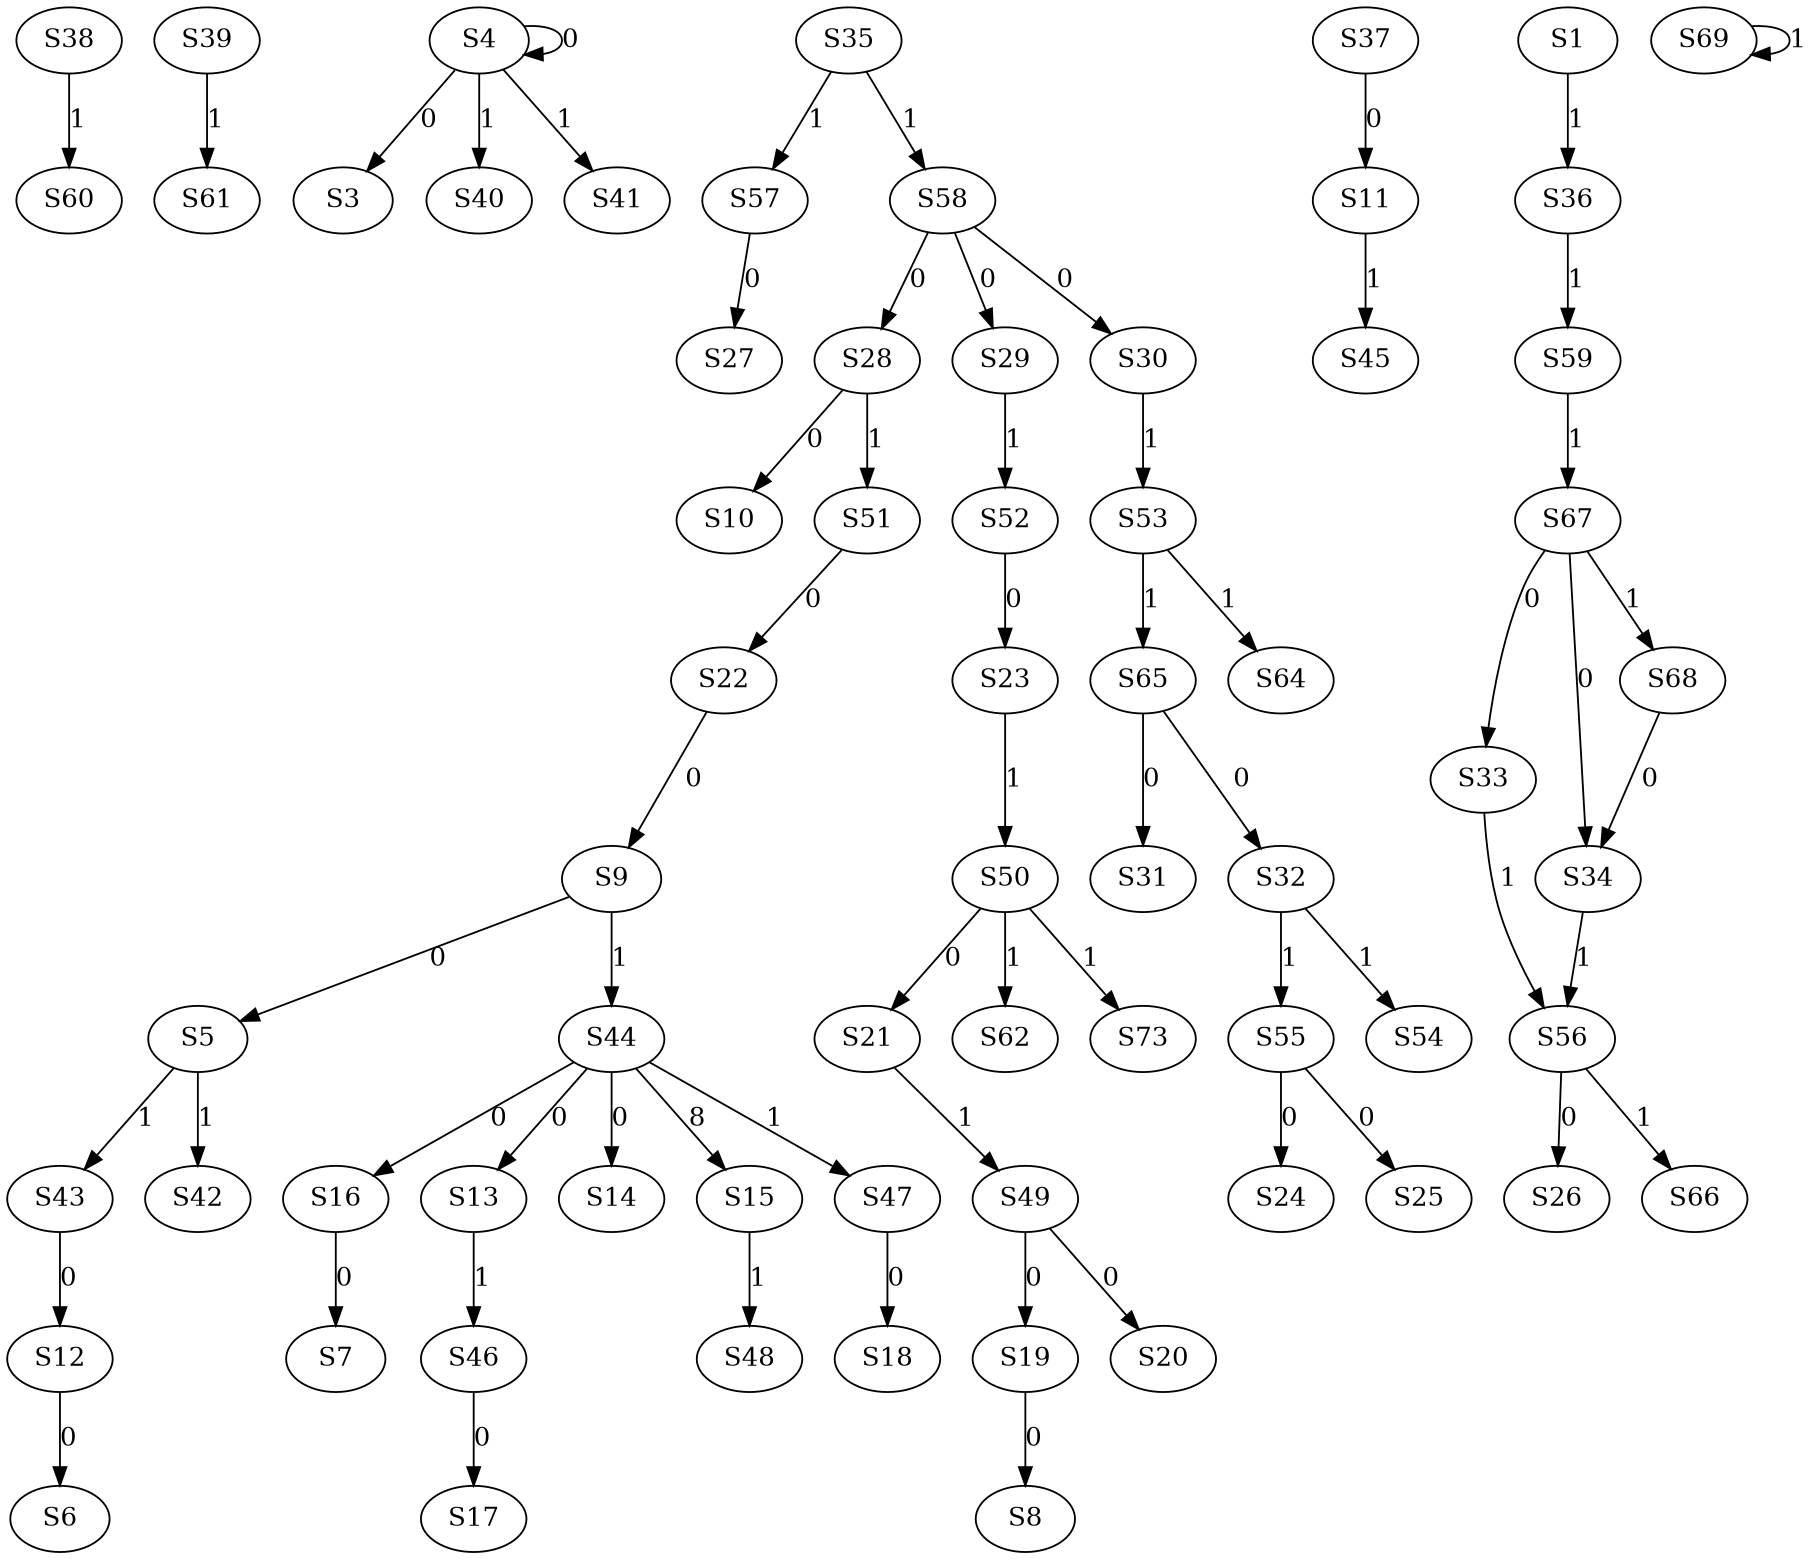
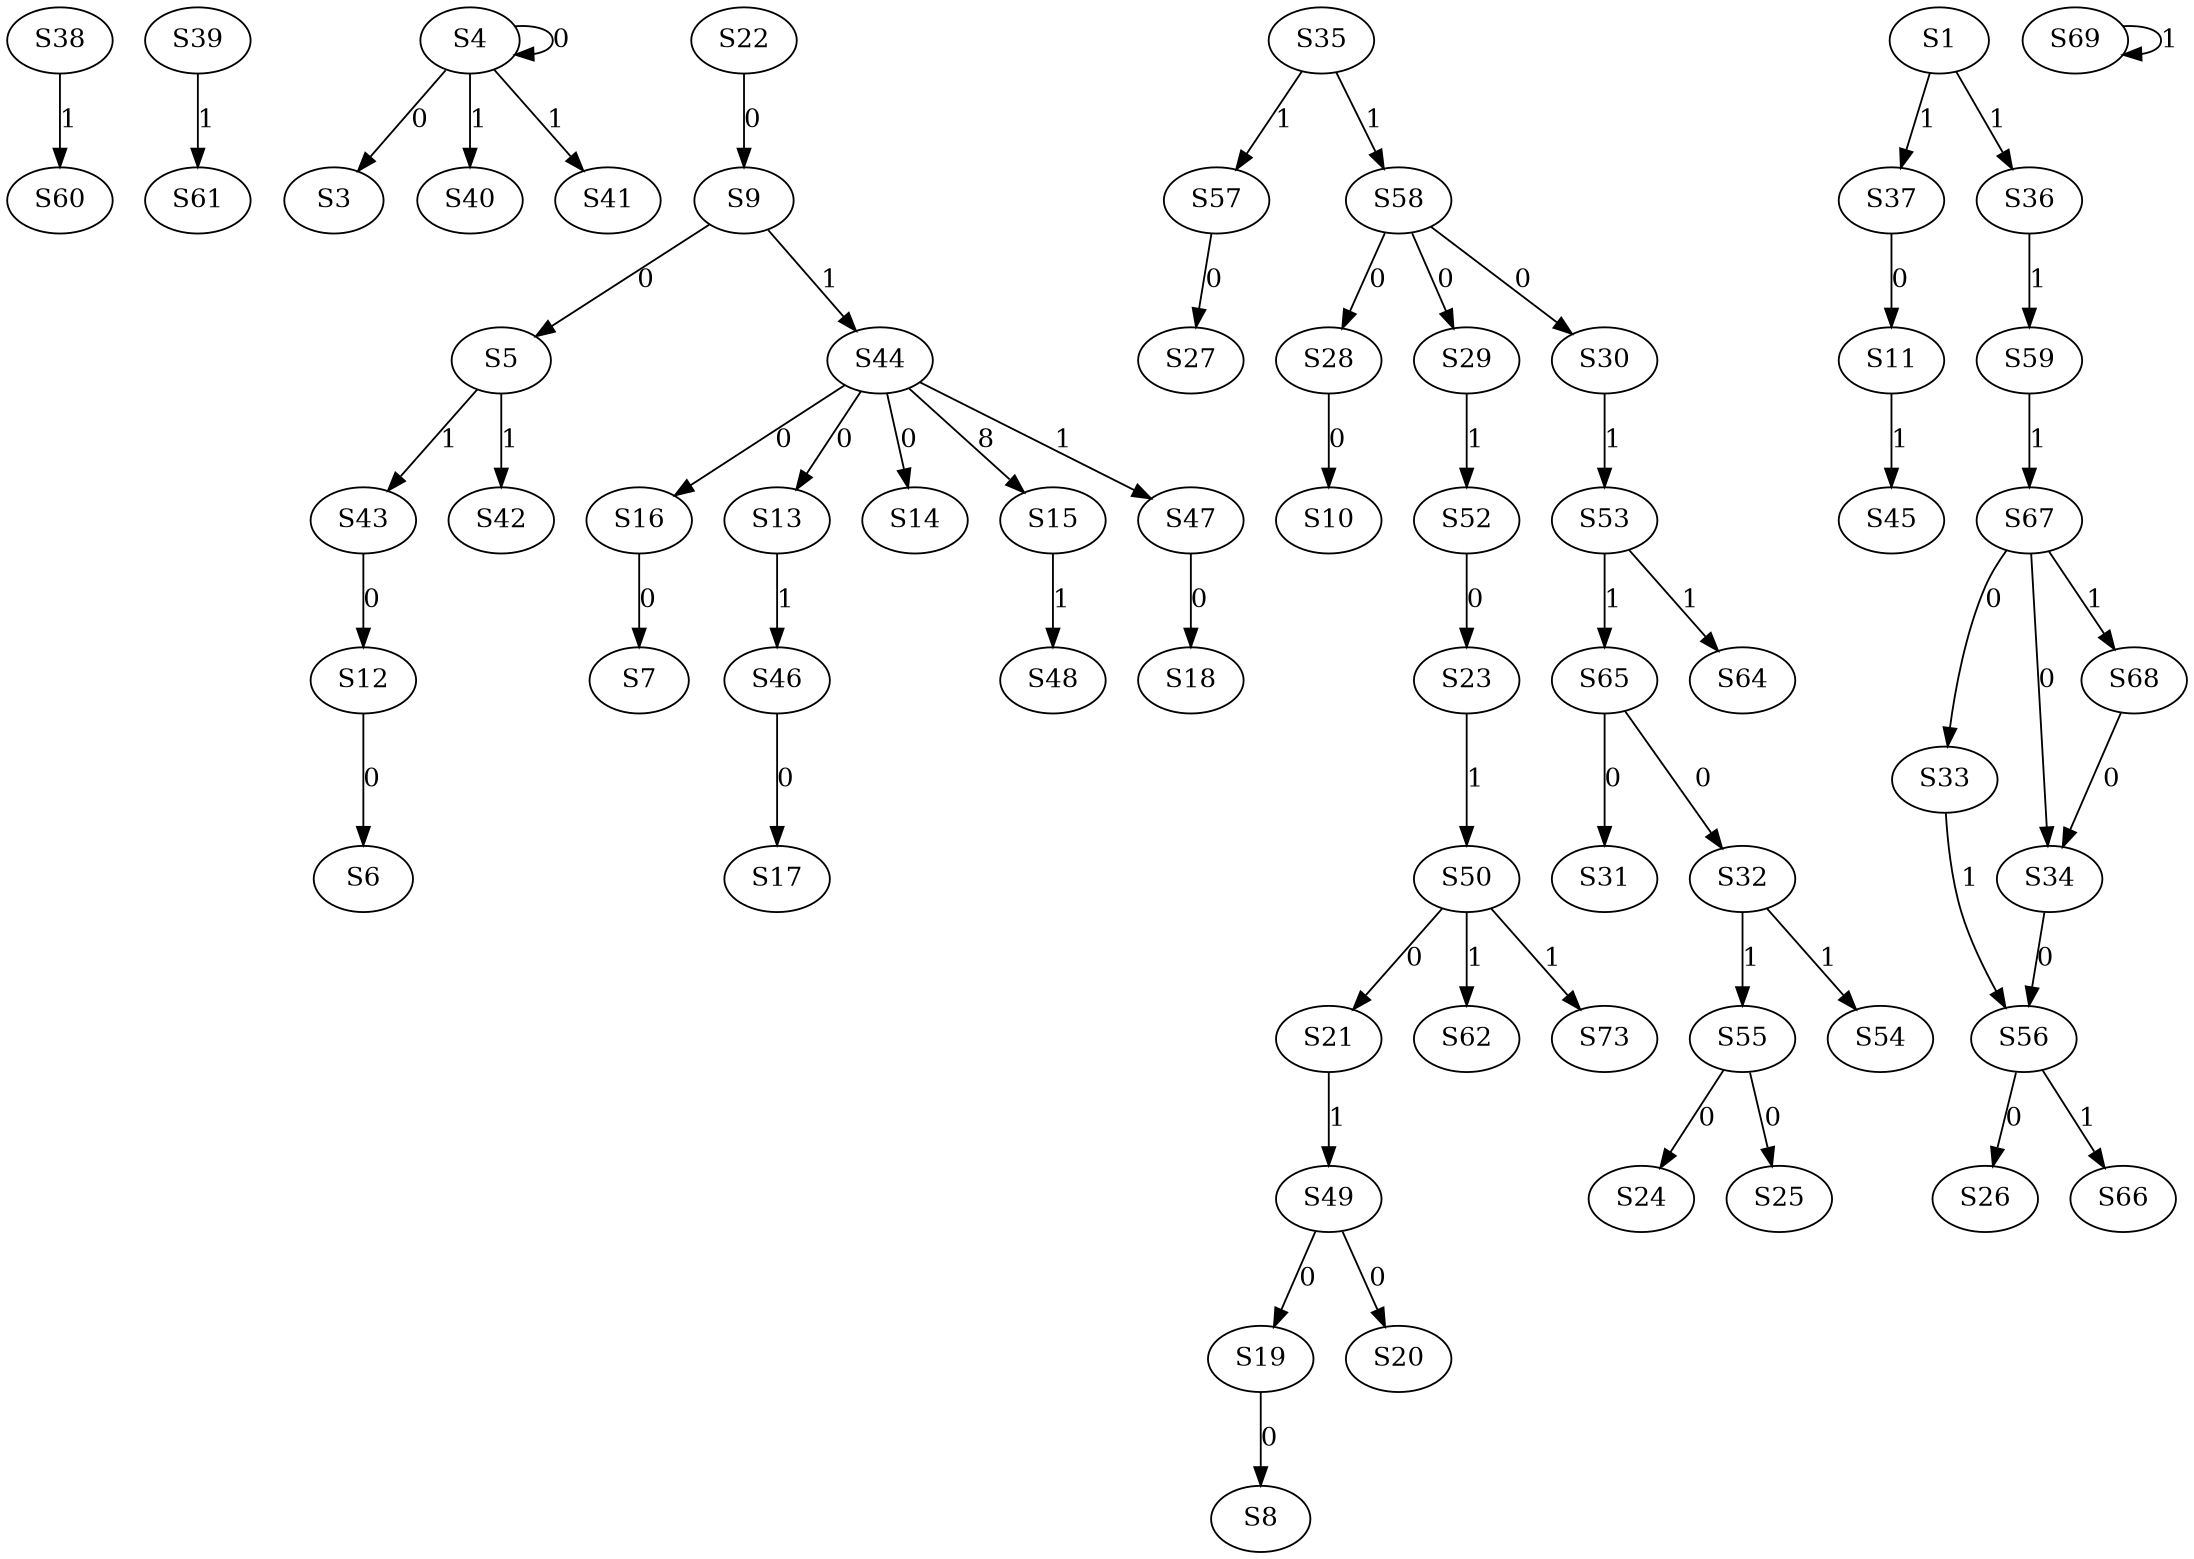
edge "S1" -> "S37": added, label "1"
node "S51": removed
edge "S34" -> "S56": label "1" -> "0"
